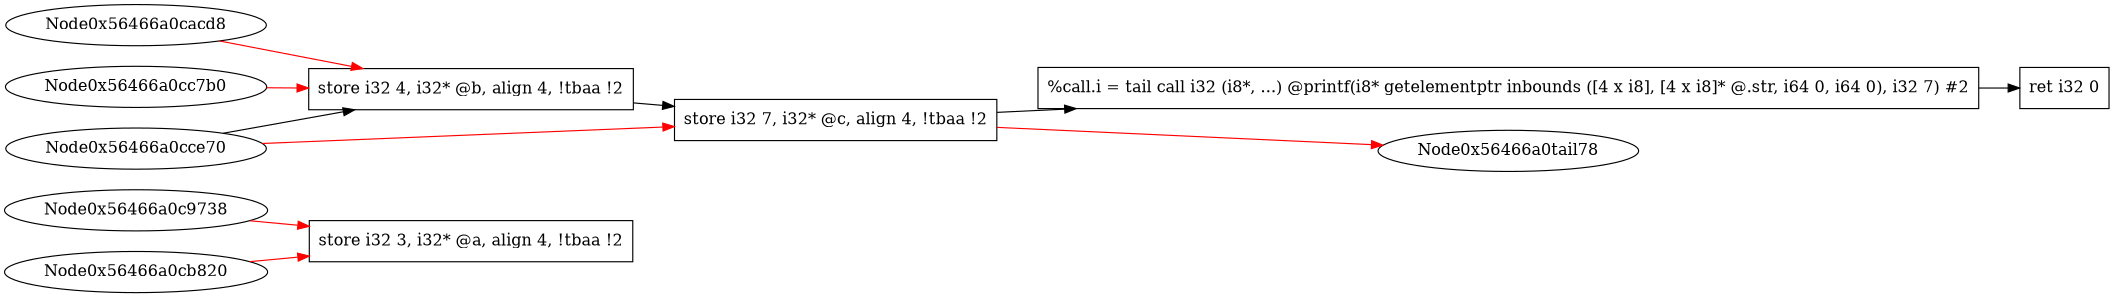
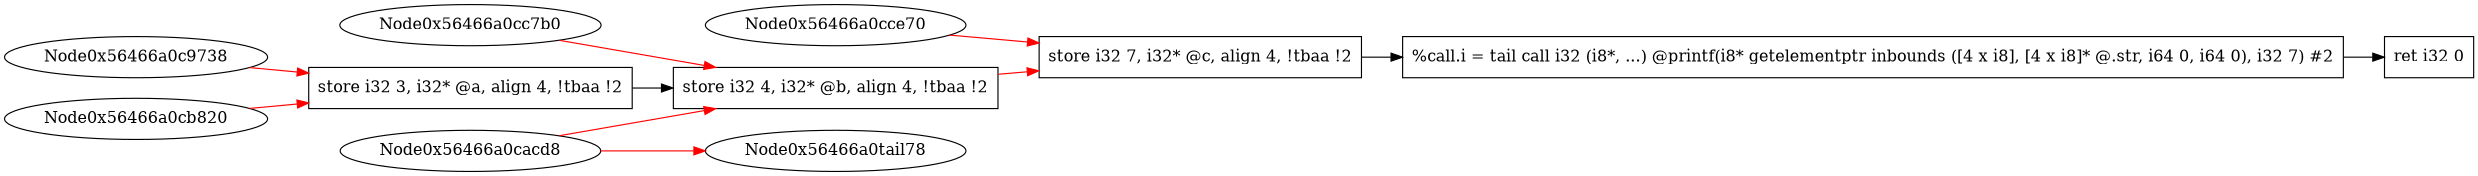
edge "store i32 4, i32* @b, align 4, !tbaa !2" -> "store i32 7, i32* @c, align 4, !tbaa !2": color black -> red
edge "Node0x56466a0cce70" -> "store i32 4, i32* @b, align 4, !tbaa !2": now "store i32 3, i32* @a, align 4, !tbaa !2" -> "store i32 4, i32* @b, align 4, !tbaa !2"
edge "store i32 7, i32* @c, align 4, !tbaa !2" -> "Node0x56466a0tail78": now "Node0x56466a0cacd8" -> "Node0x56466a0tail78"
